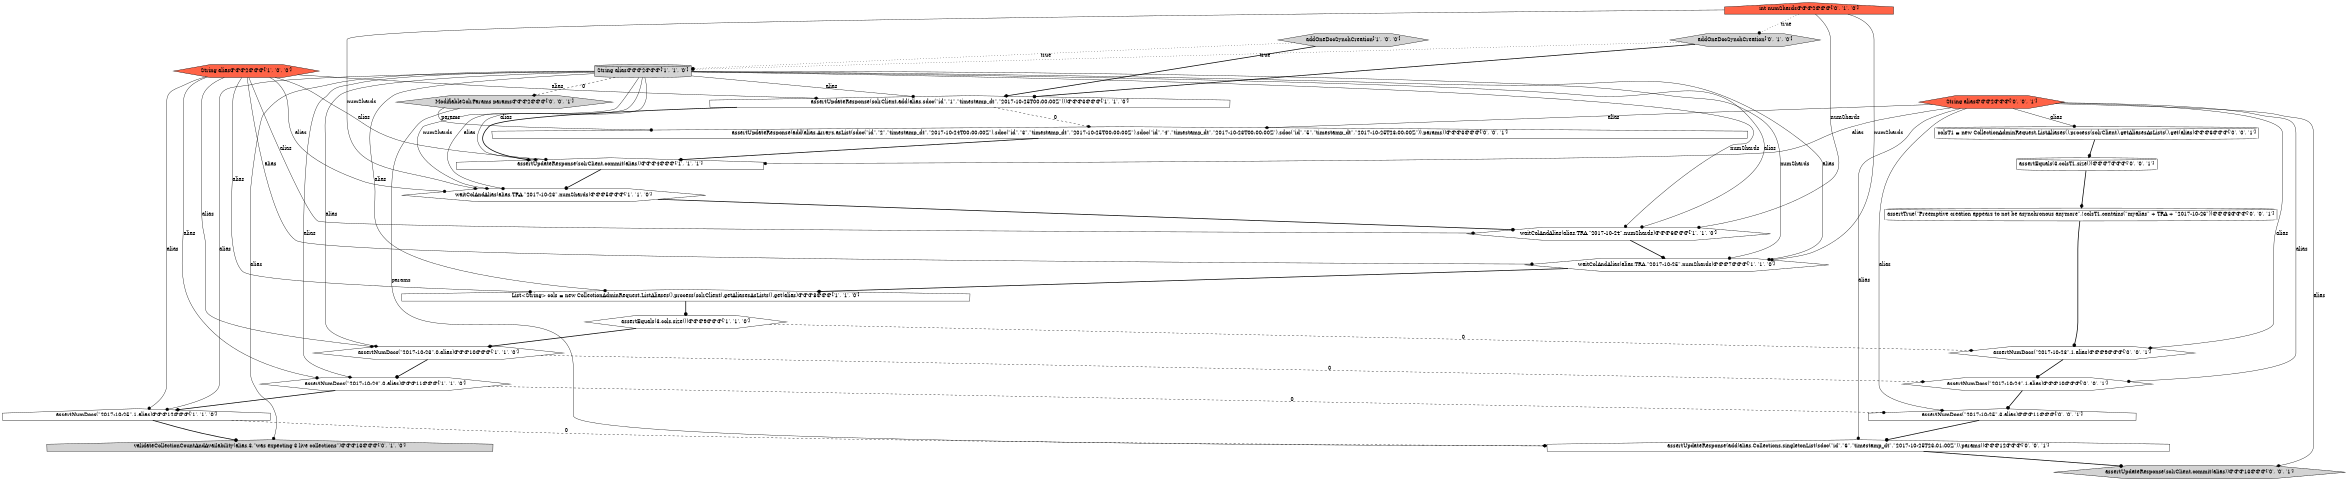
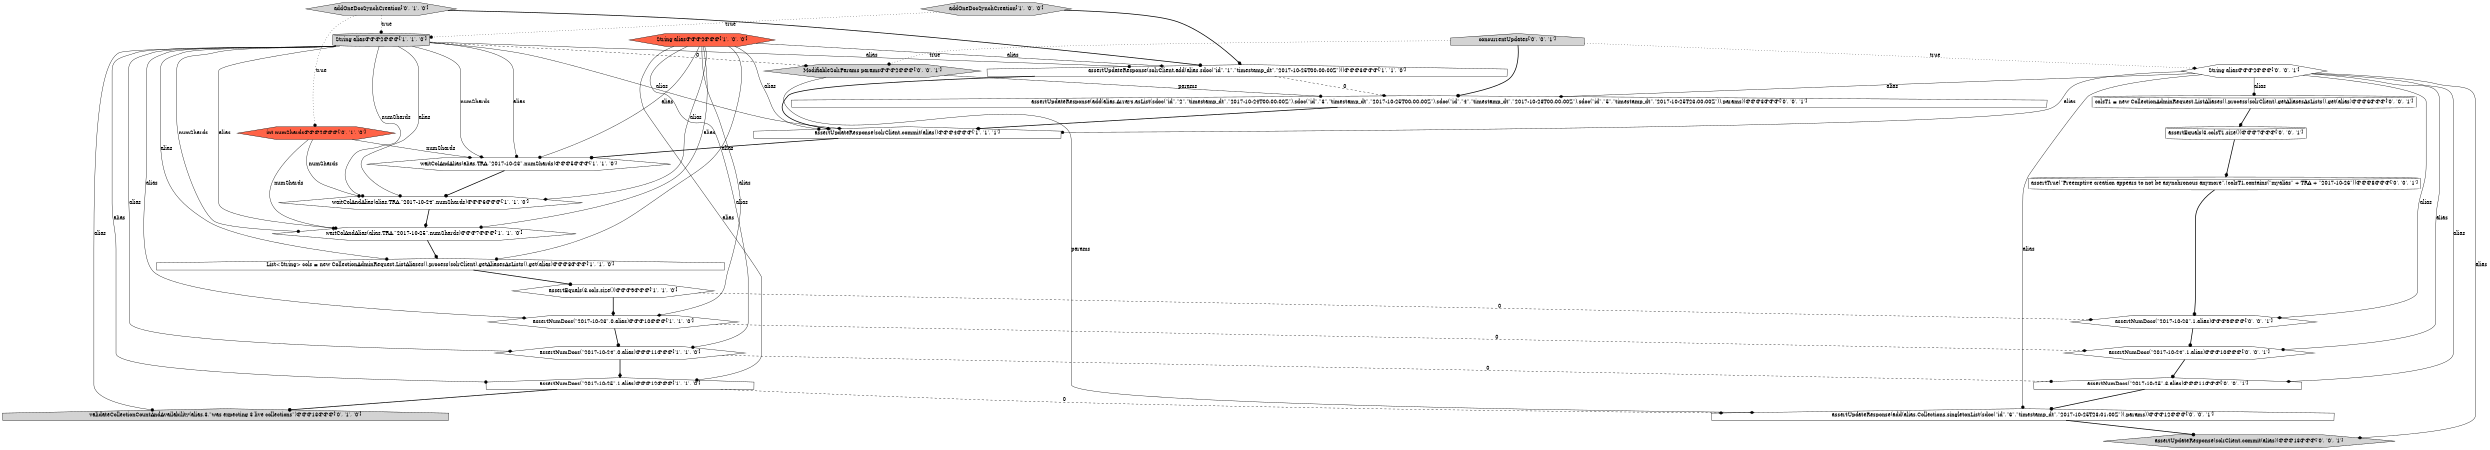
node "int numShards@@@2@@@['0', '1', '0']": shape house -> hexagon
edge "int numShards@@@2@@@['0', '1', '0']" -> "addOneDocSynchCreation['0', '1', '0']": reversed
node "concurrentUpdates['0', '0', '1']": added
node "String alias@@@2@@@['0', '0', '1']": fillcolor tomato -> white
